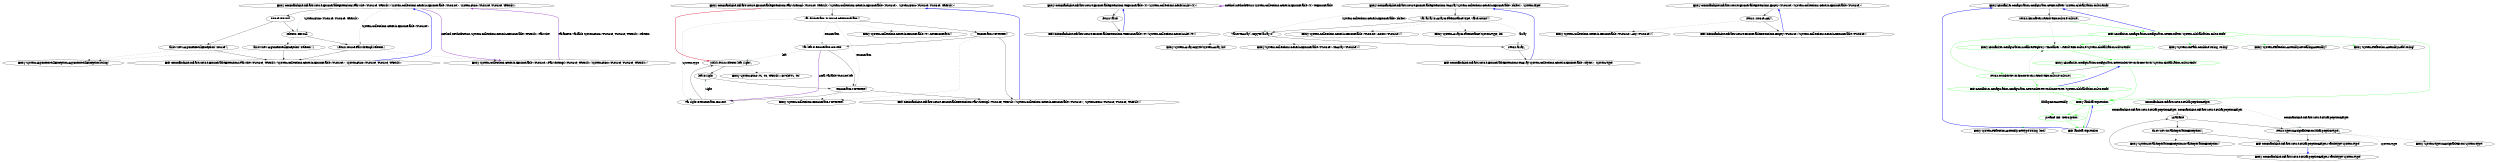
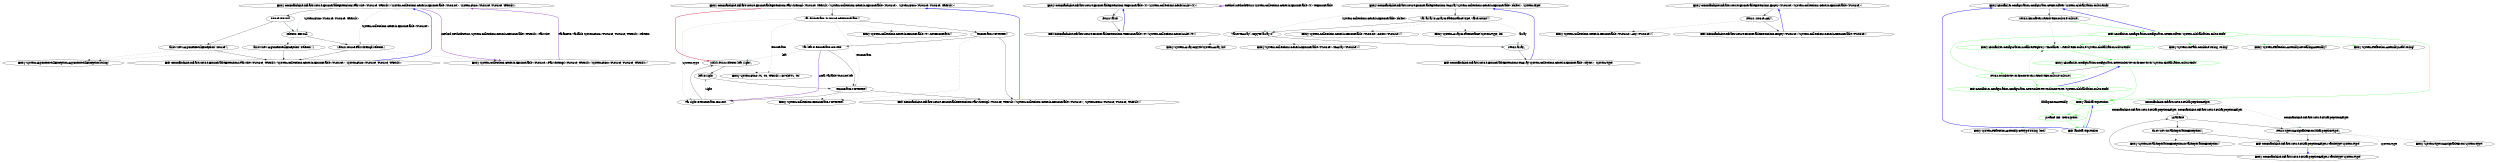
edge "var enumerator = source.GetEnumerator()" -> "var left = enumerator.Current": now "var enumerator = source.GetEnumerator()" -> "Entry System.Func<T1, T2, TResult>.Invoke(T1, T2)"
